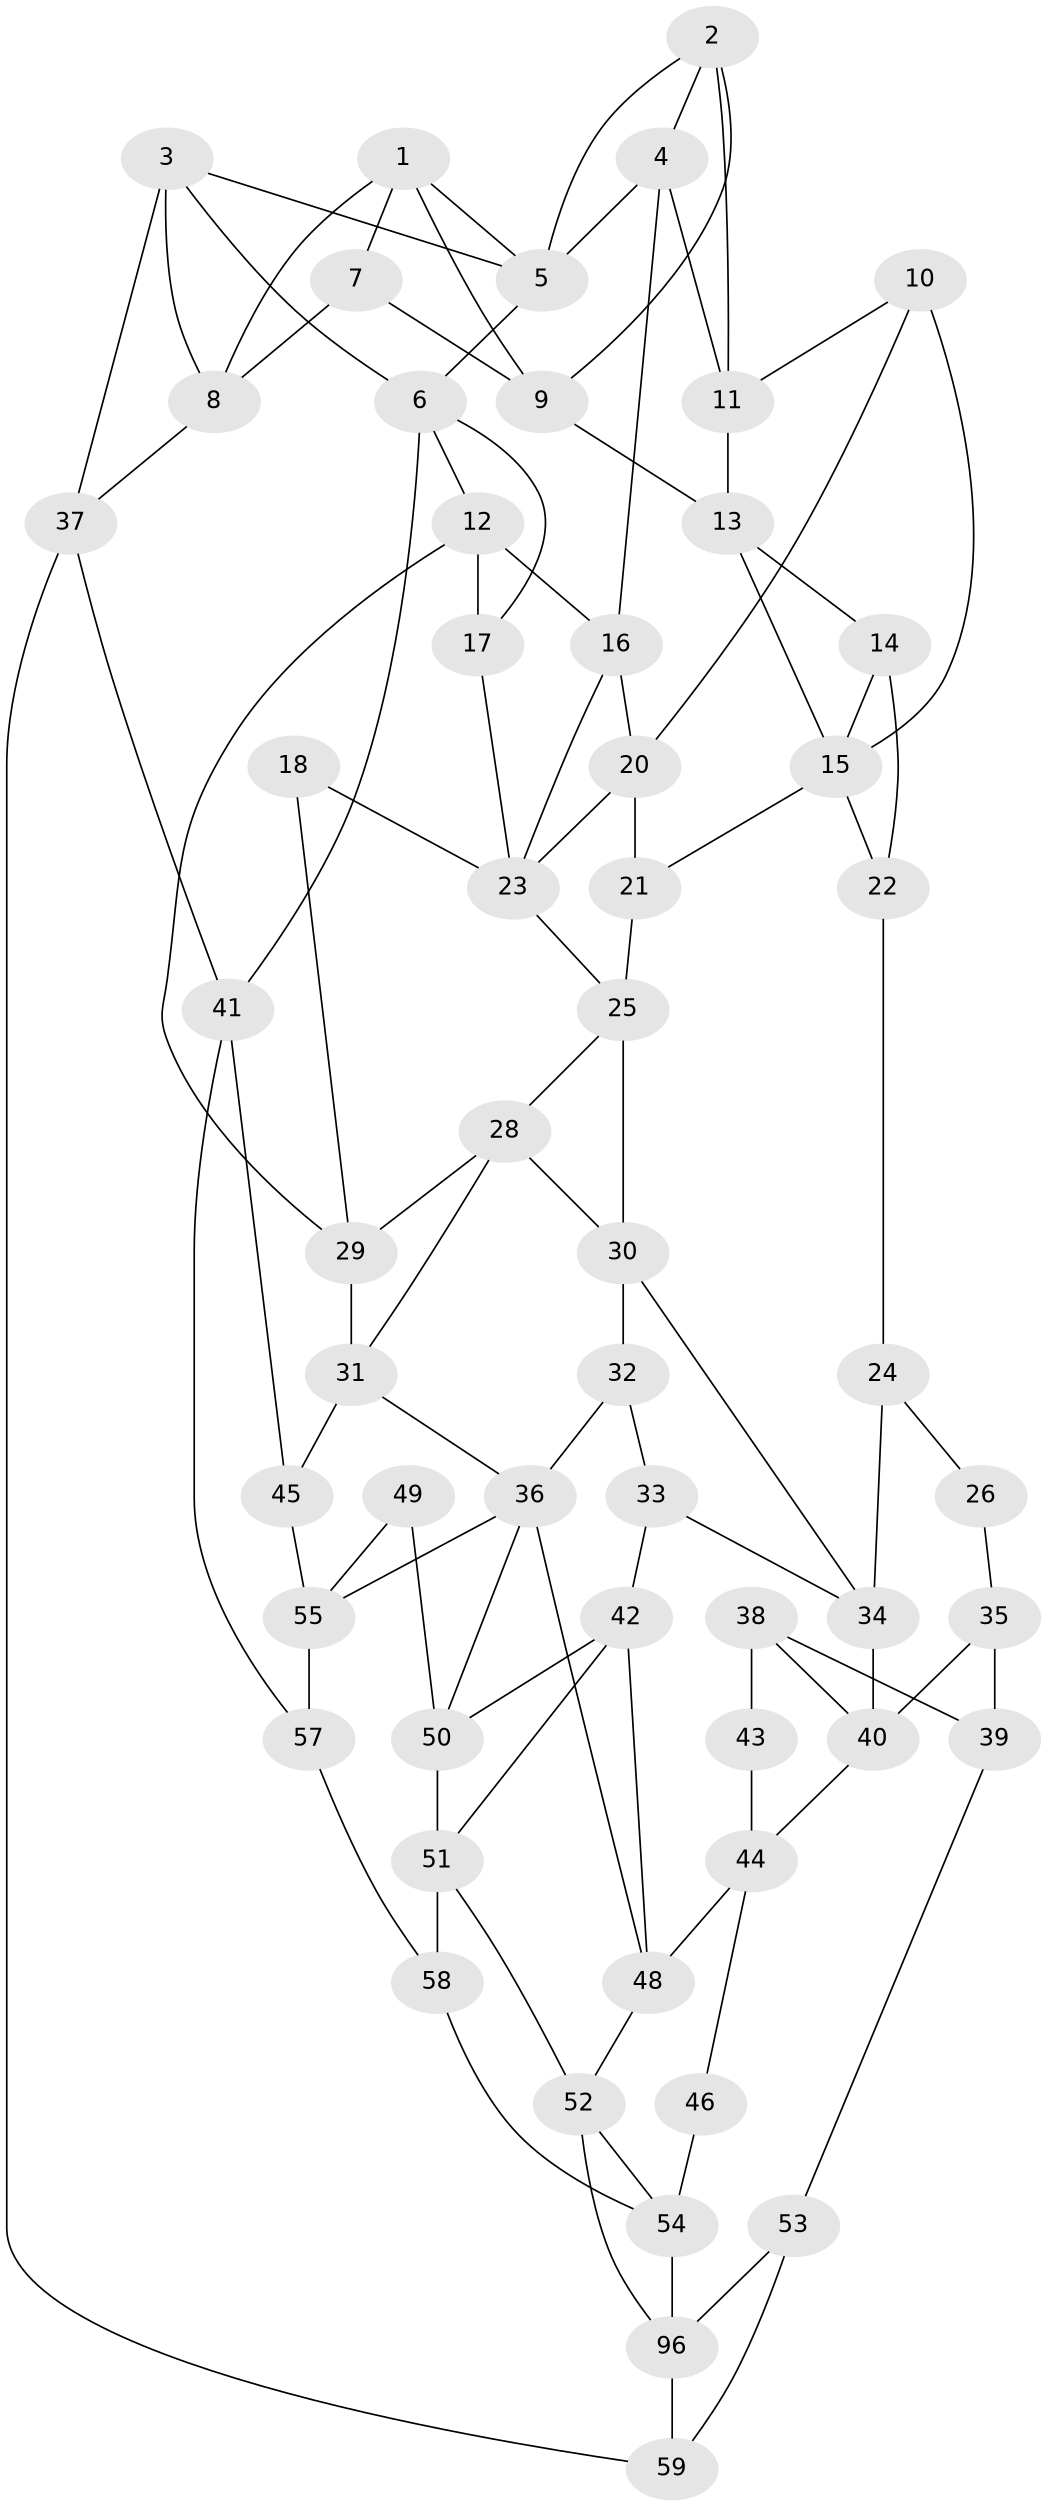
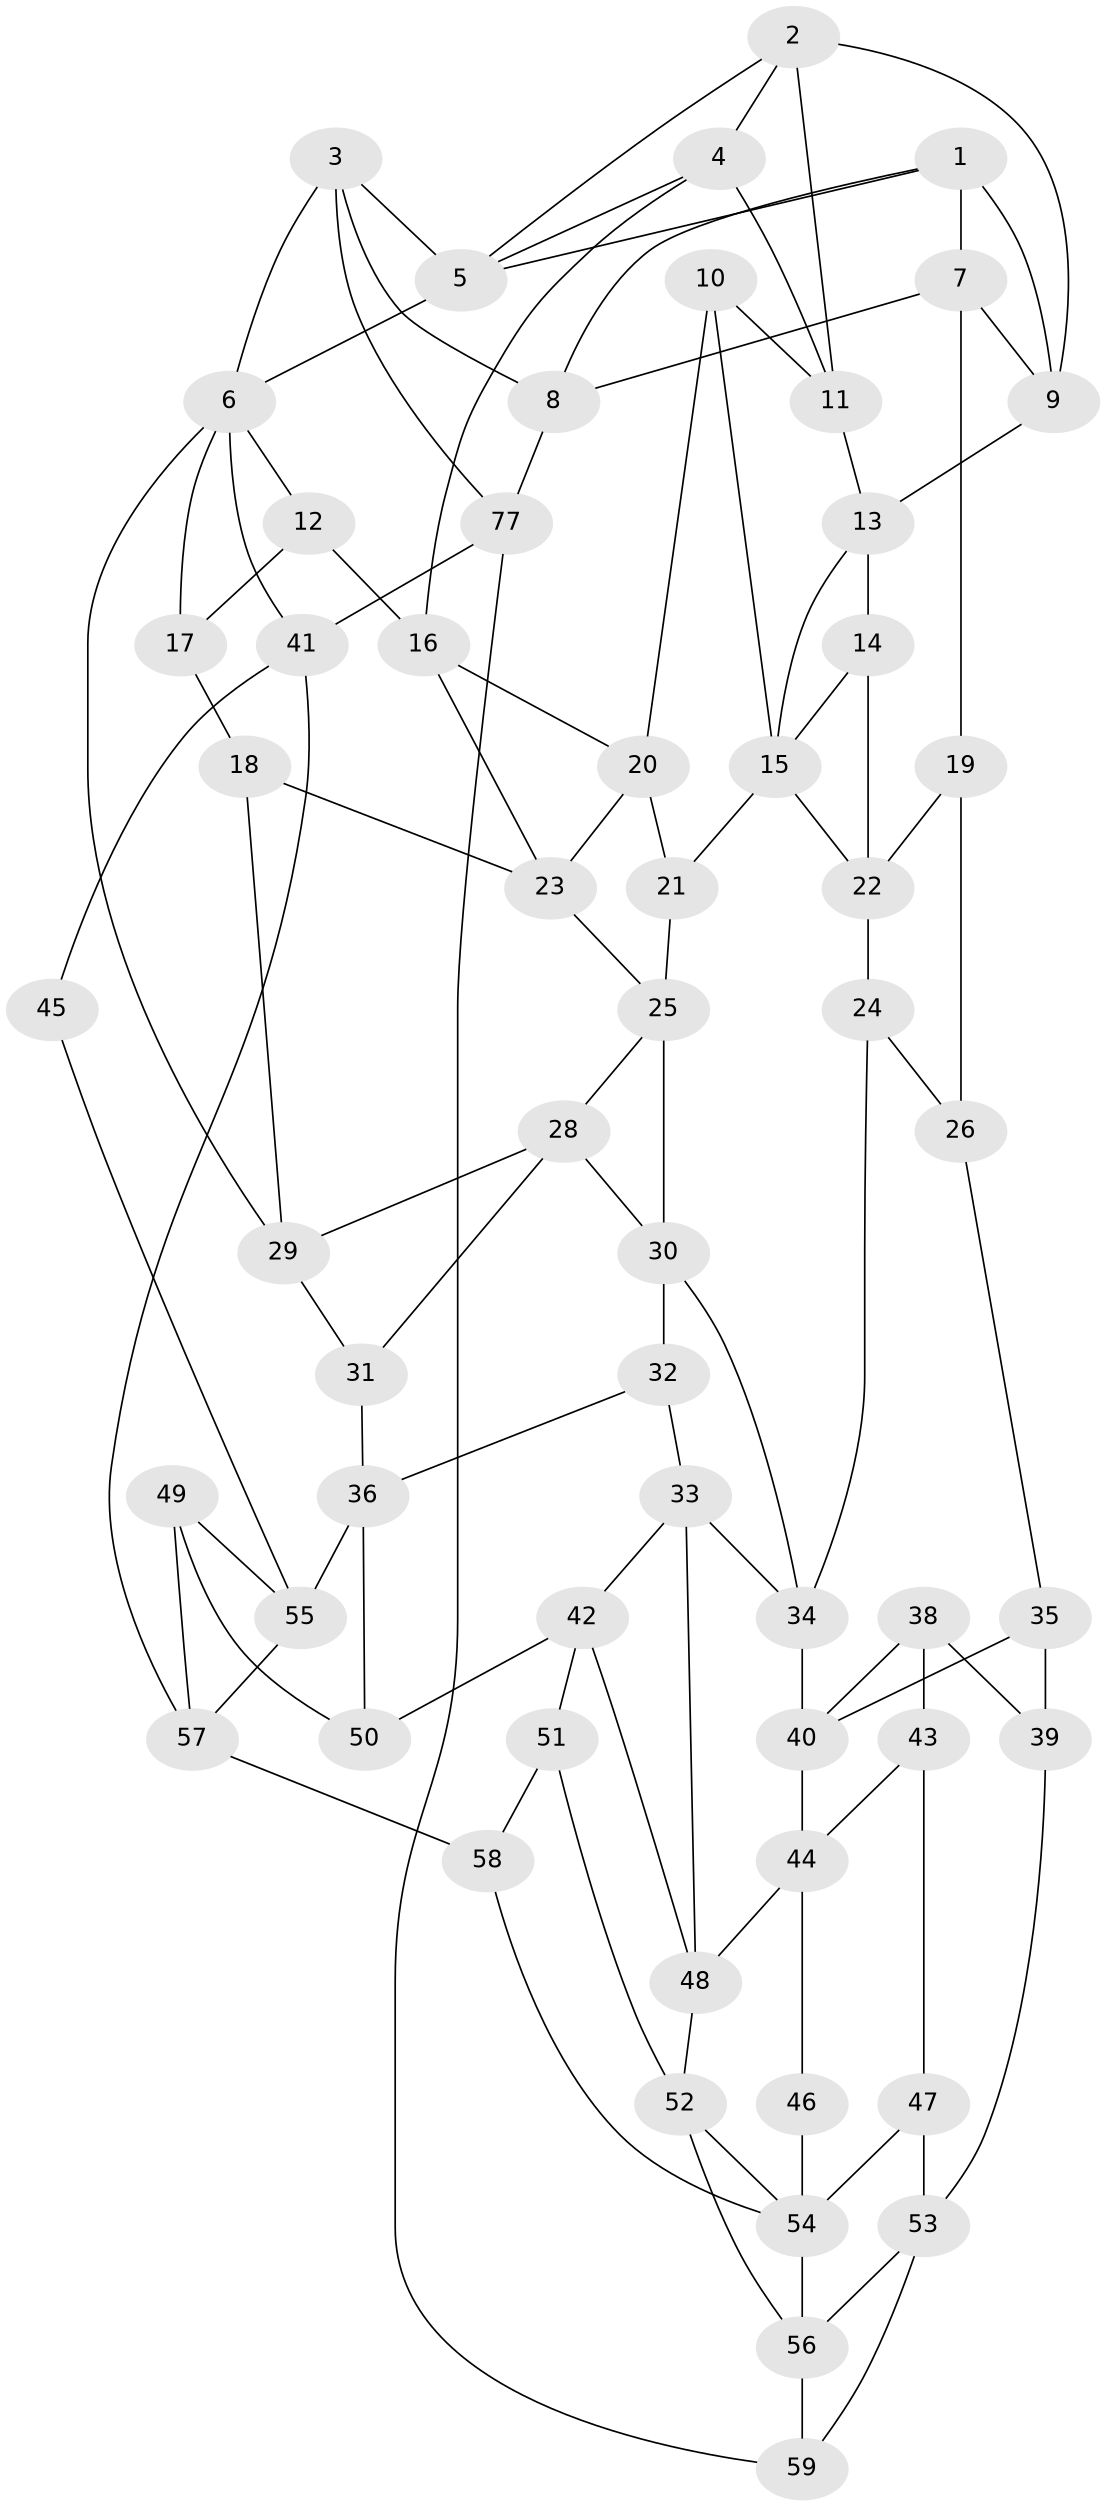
node "37": label "37" -> "77"
edge "17" -- "23": now "17" -- "18"
node "19": added
edge "12" -- "29": now "6" -- "29"
edge "31" -- "45": removed
edge "49" -- "57": added
edge "36" -- "48": now "33" -- "48"
edge "50" -- "51": removed
node "47": added
node "96": label "96" -> "56"
